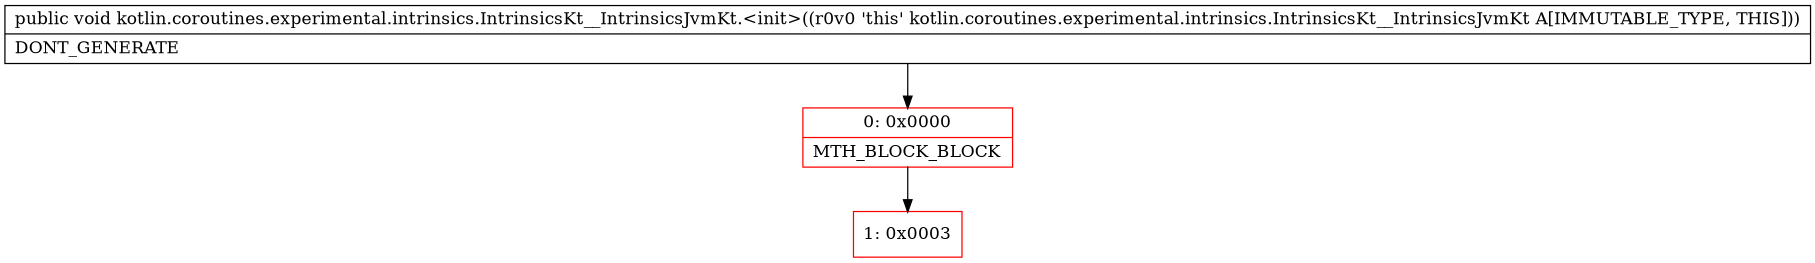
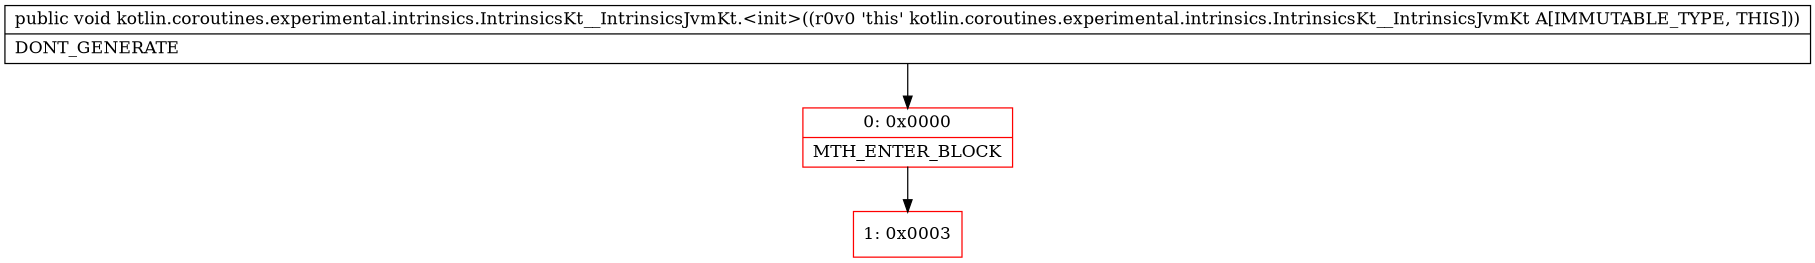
node "0: 0x0000": text "MTH_BLOCK_BLOCK" -> "MTH_ENTER_BLOCK"
